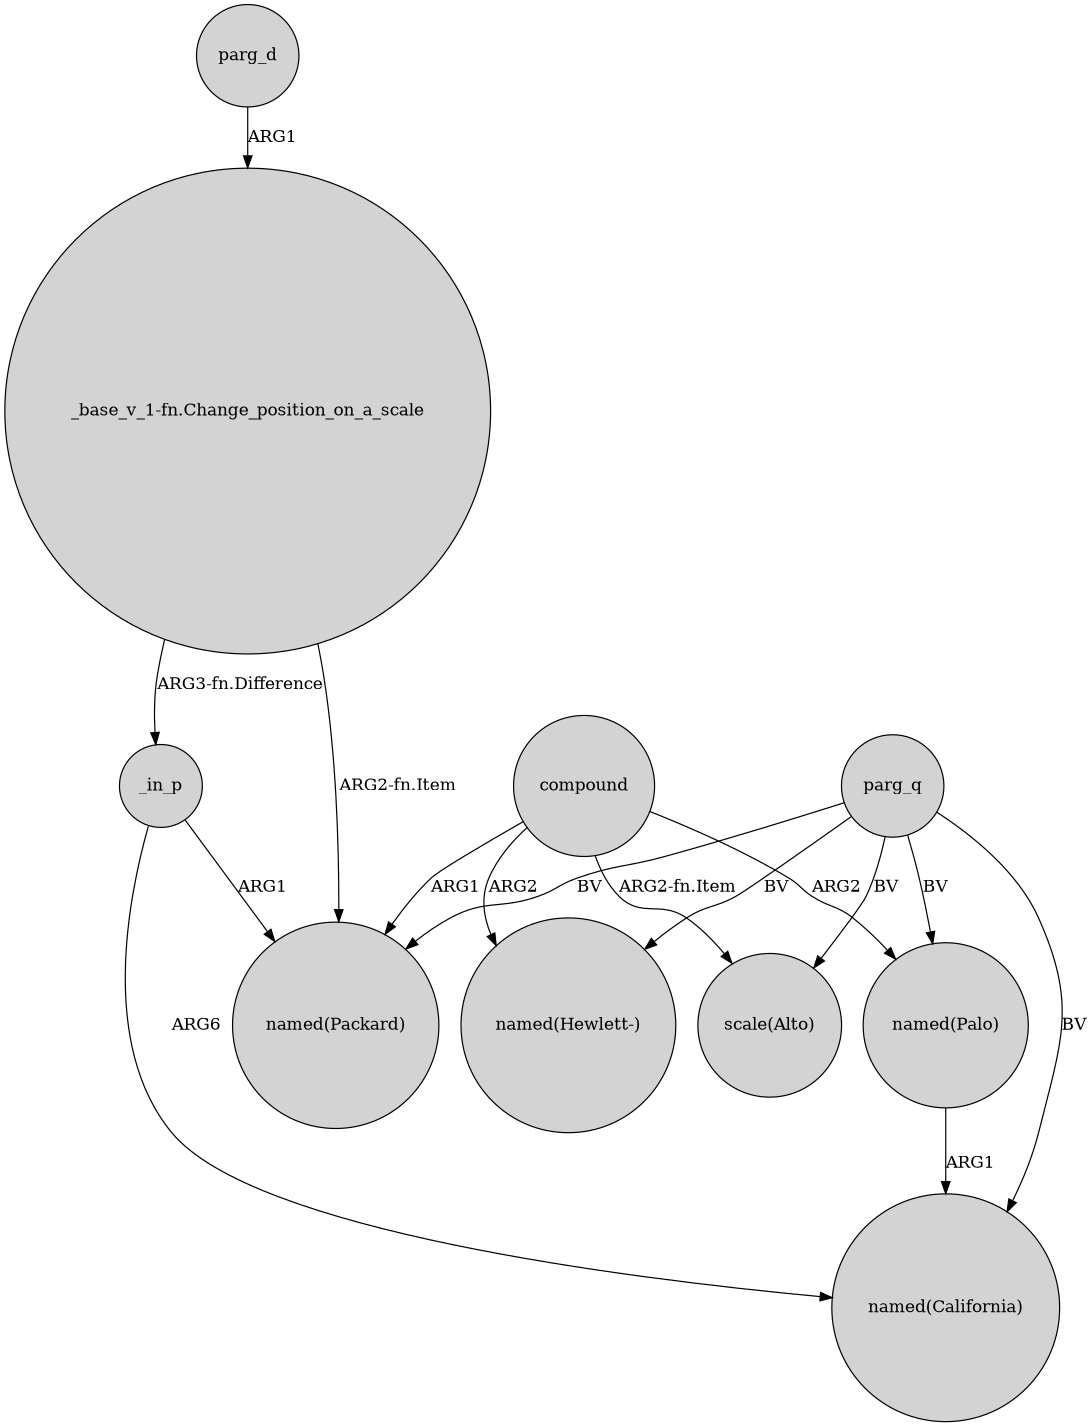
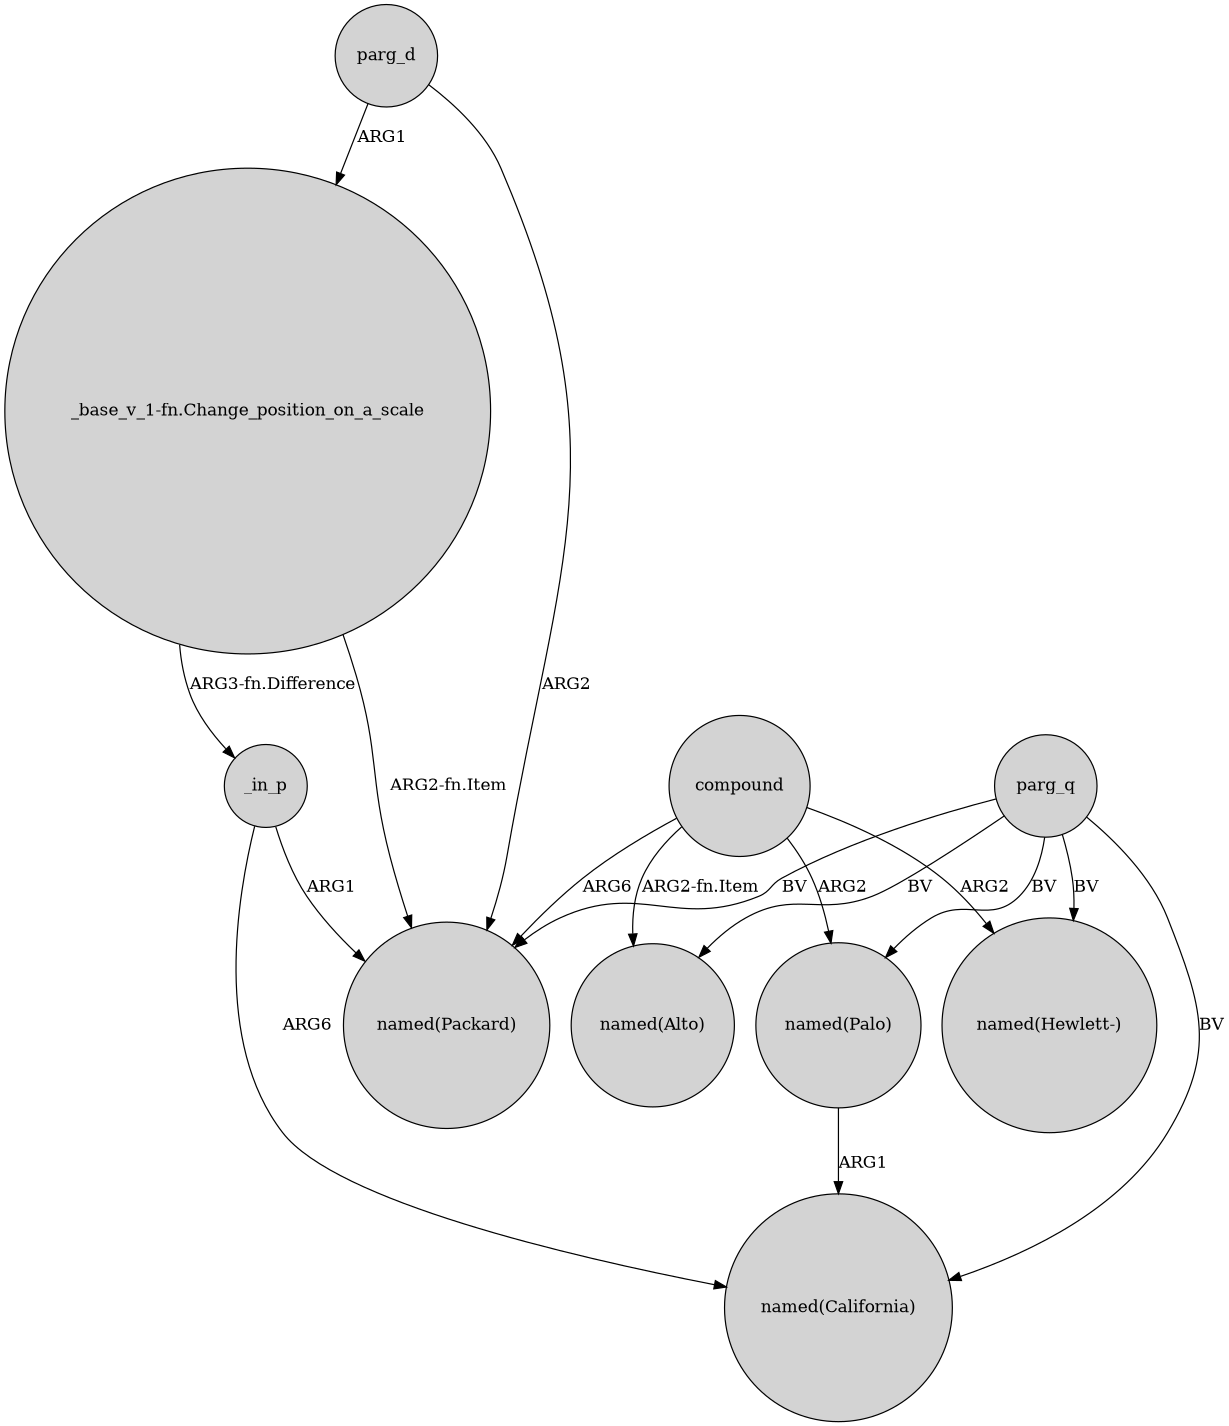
edge "parg_d" -> "named(Packard)": added, label "ARG2"
edge "compound" -> "named(Packard)": label "ARG1" -> "ARG6"
node "scale(Alto)": label "scale(Alto)" -> "named(Alto)"
